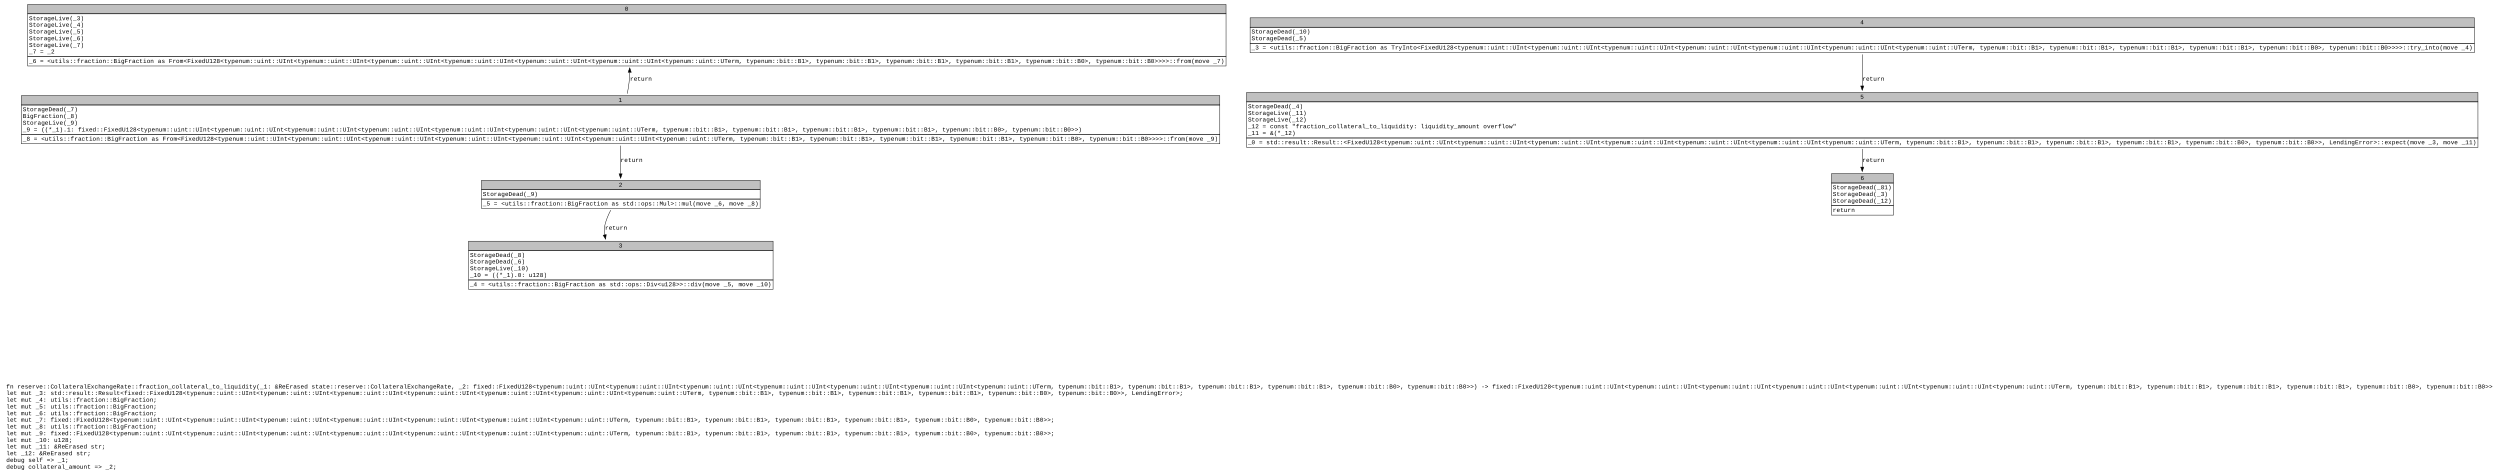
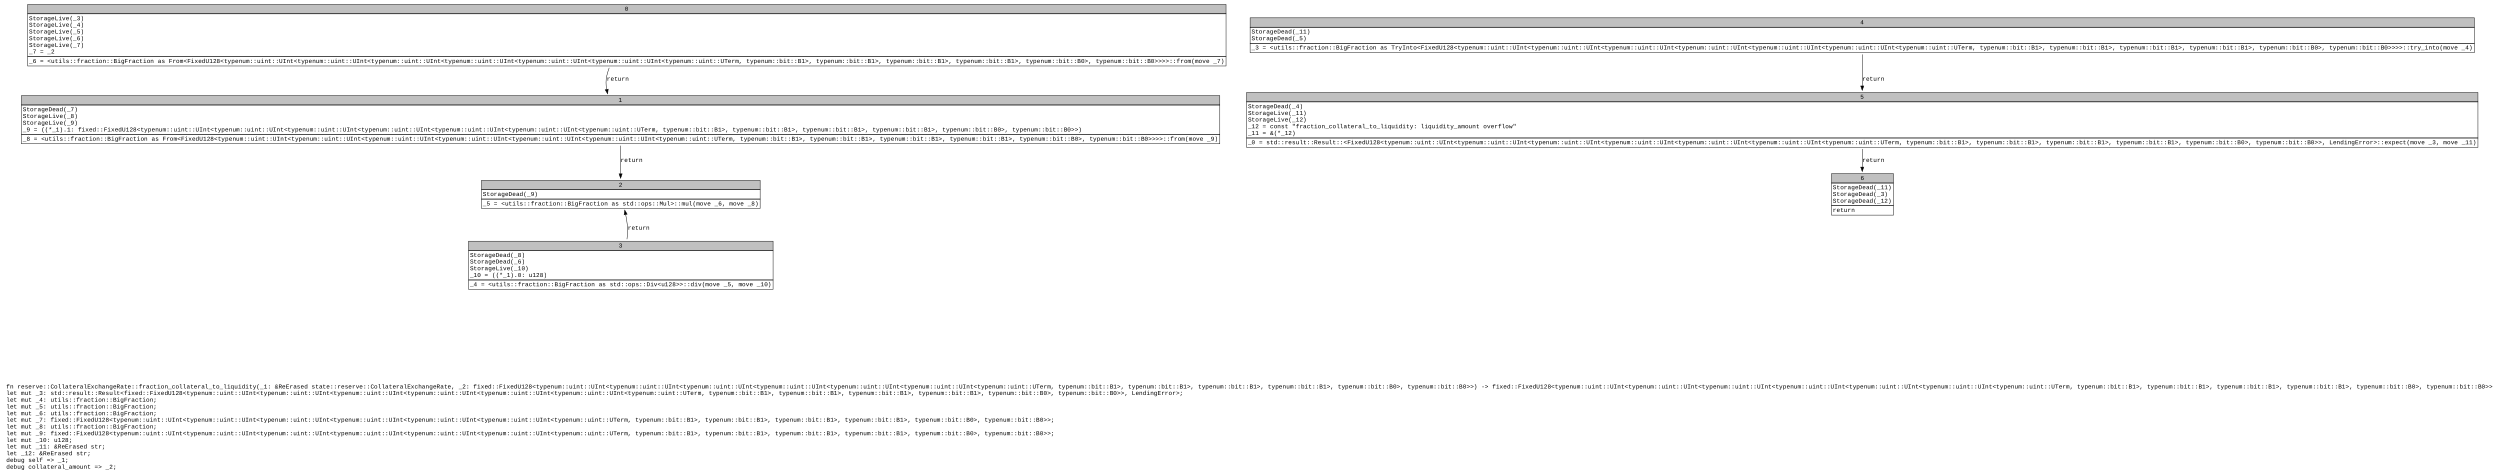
node "4": text "StorageDead(_10)" -> "StorageDead(_11)"
edge "1" -> "0": reversed
node "1": text "BigFraction(_8)" -> "StorageLive(_8)"
node "6": text "StorageDead(_81)" -> "StorageDead(_11)"
edge "2" -> "3": reversed
